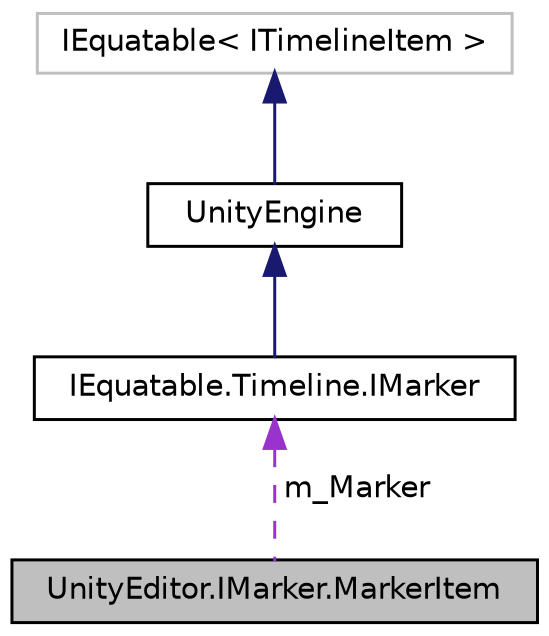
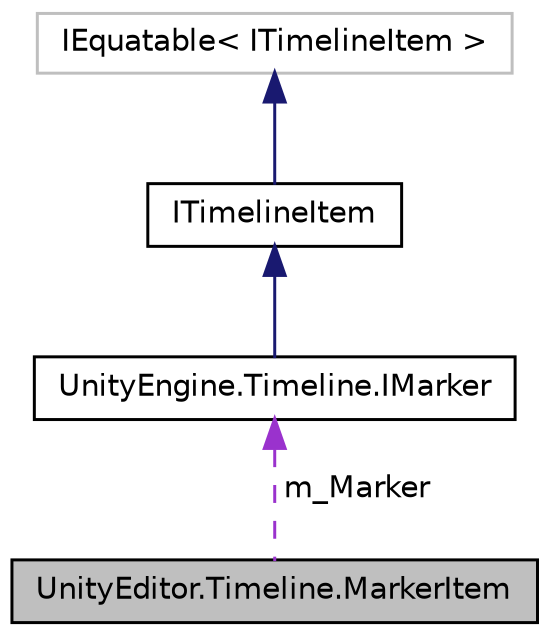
node "UnityEngine": label "UnityEngine" -> "ITimelineItem"
node "IEquatable.Timeline.IMarker": label "IEquatable.Timeline.IMarker" -> "UnityEngine.Timeline.IMarker"
node "UnityEditor.IMarker.MarkerItem": label "UnityEditor.IMarker.MarkerItem" -> "UnityEditor.Timeline.MarkerItem"
